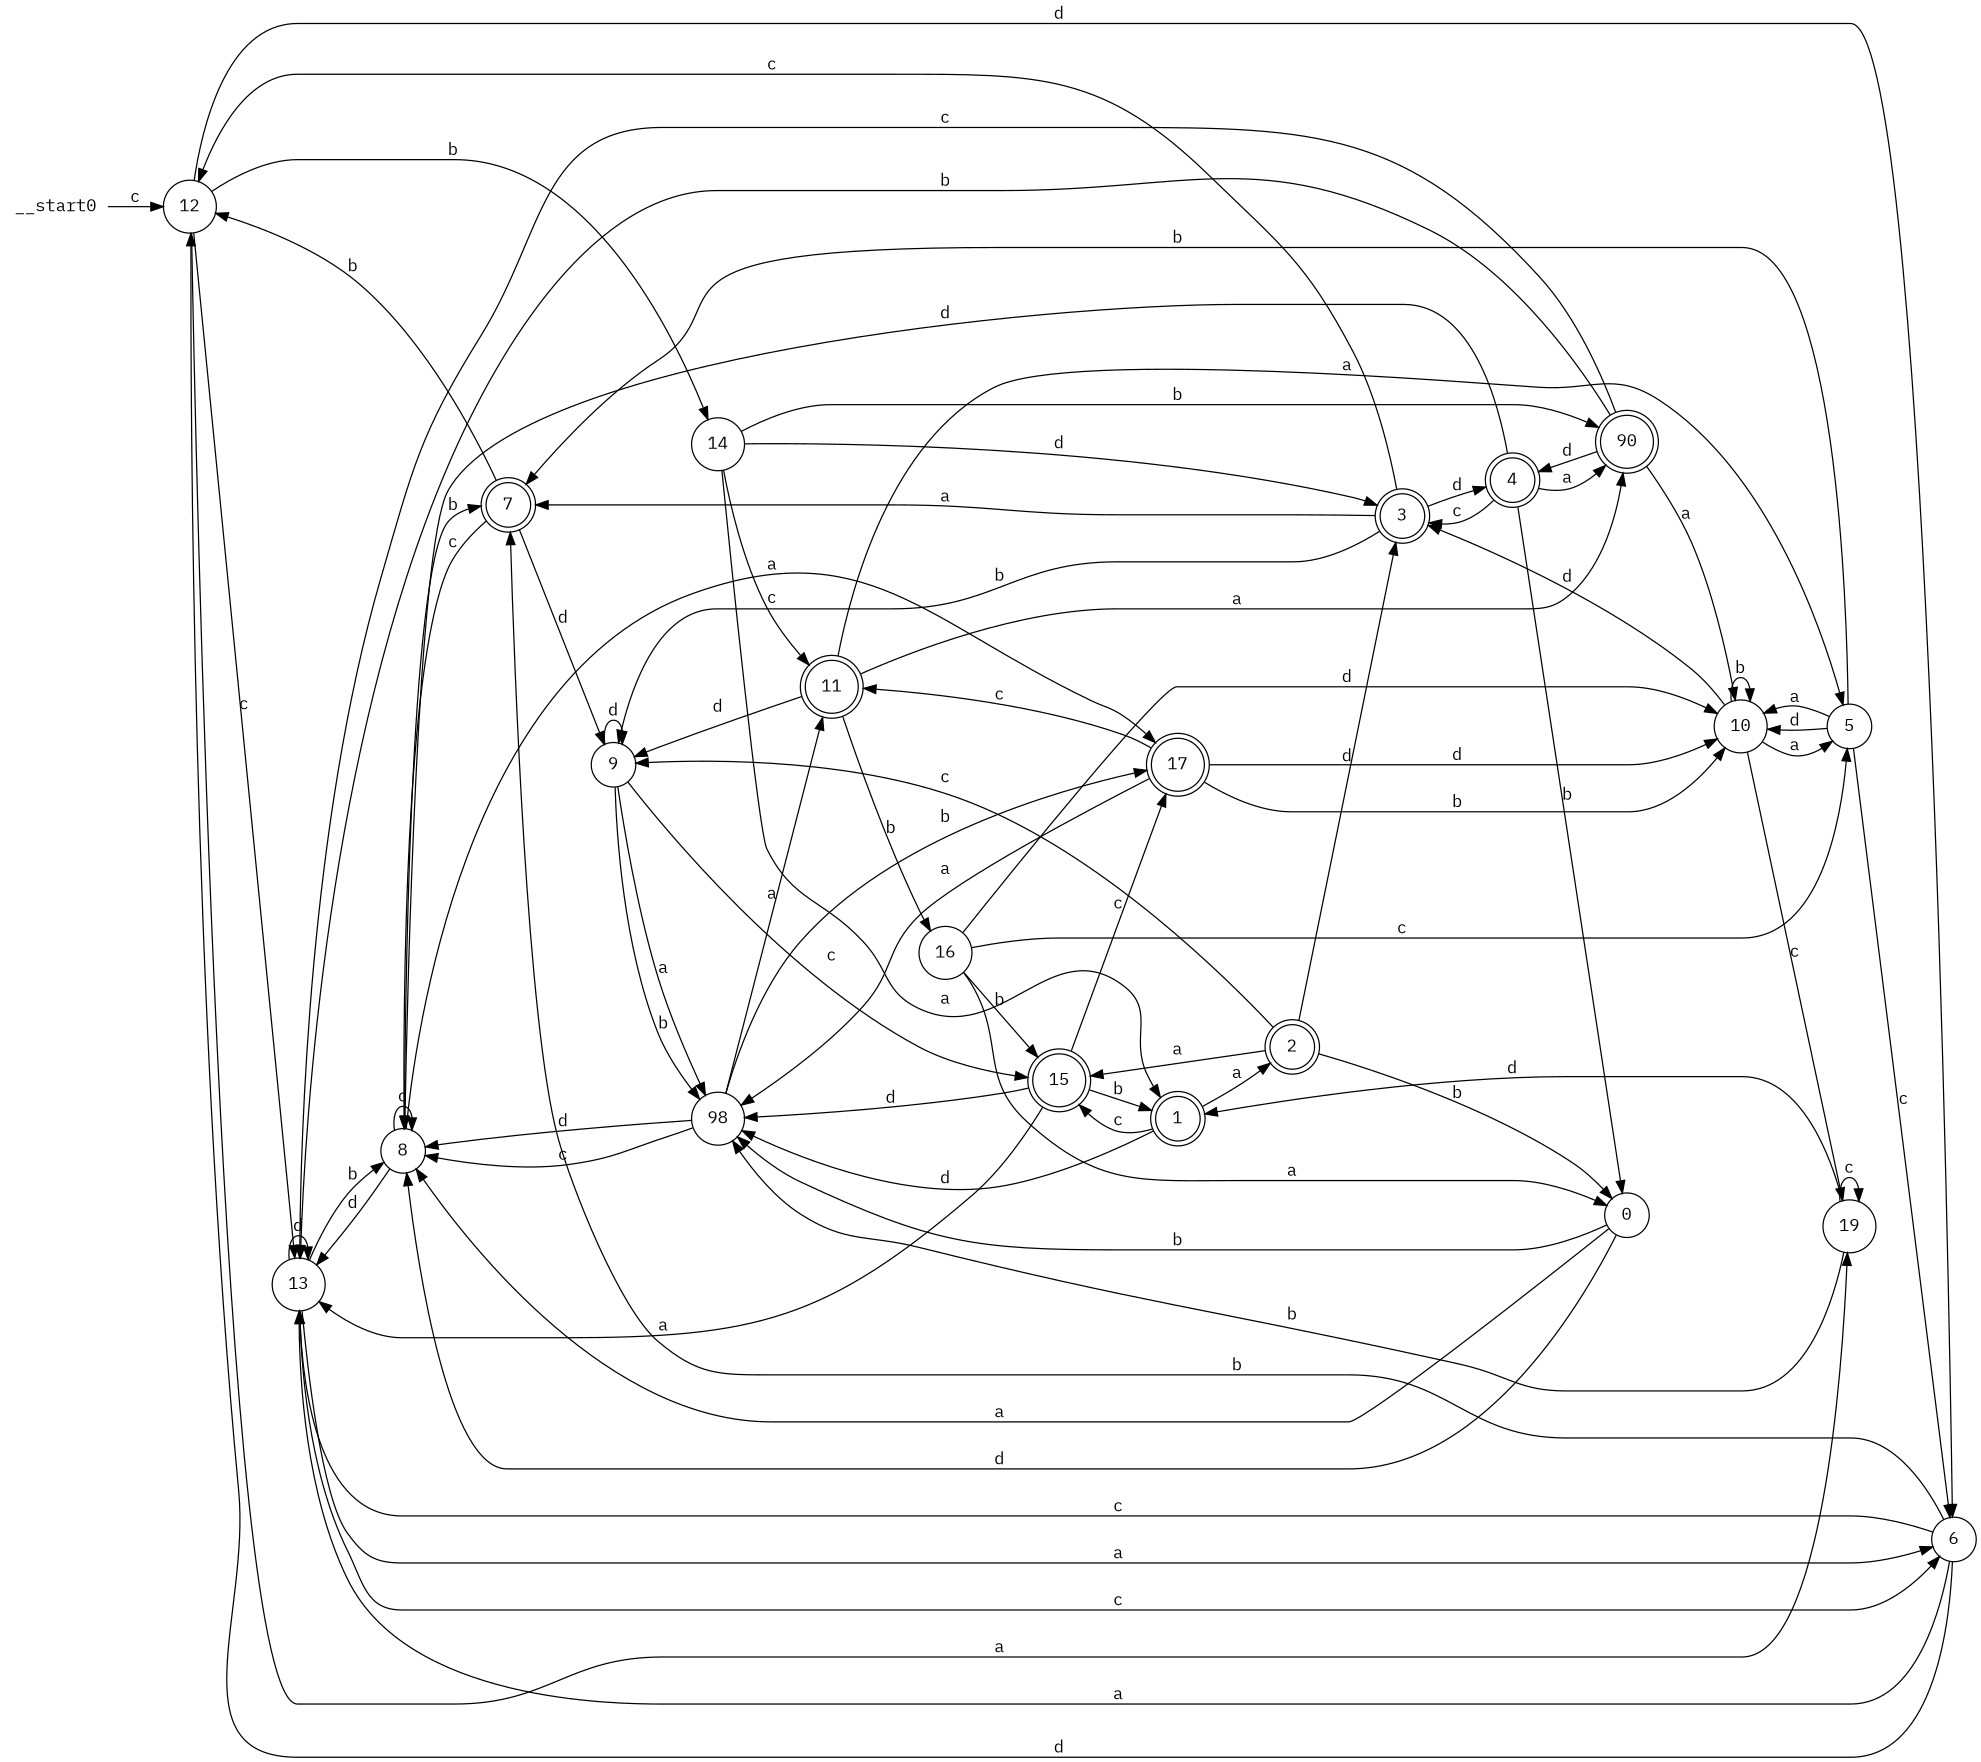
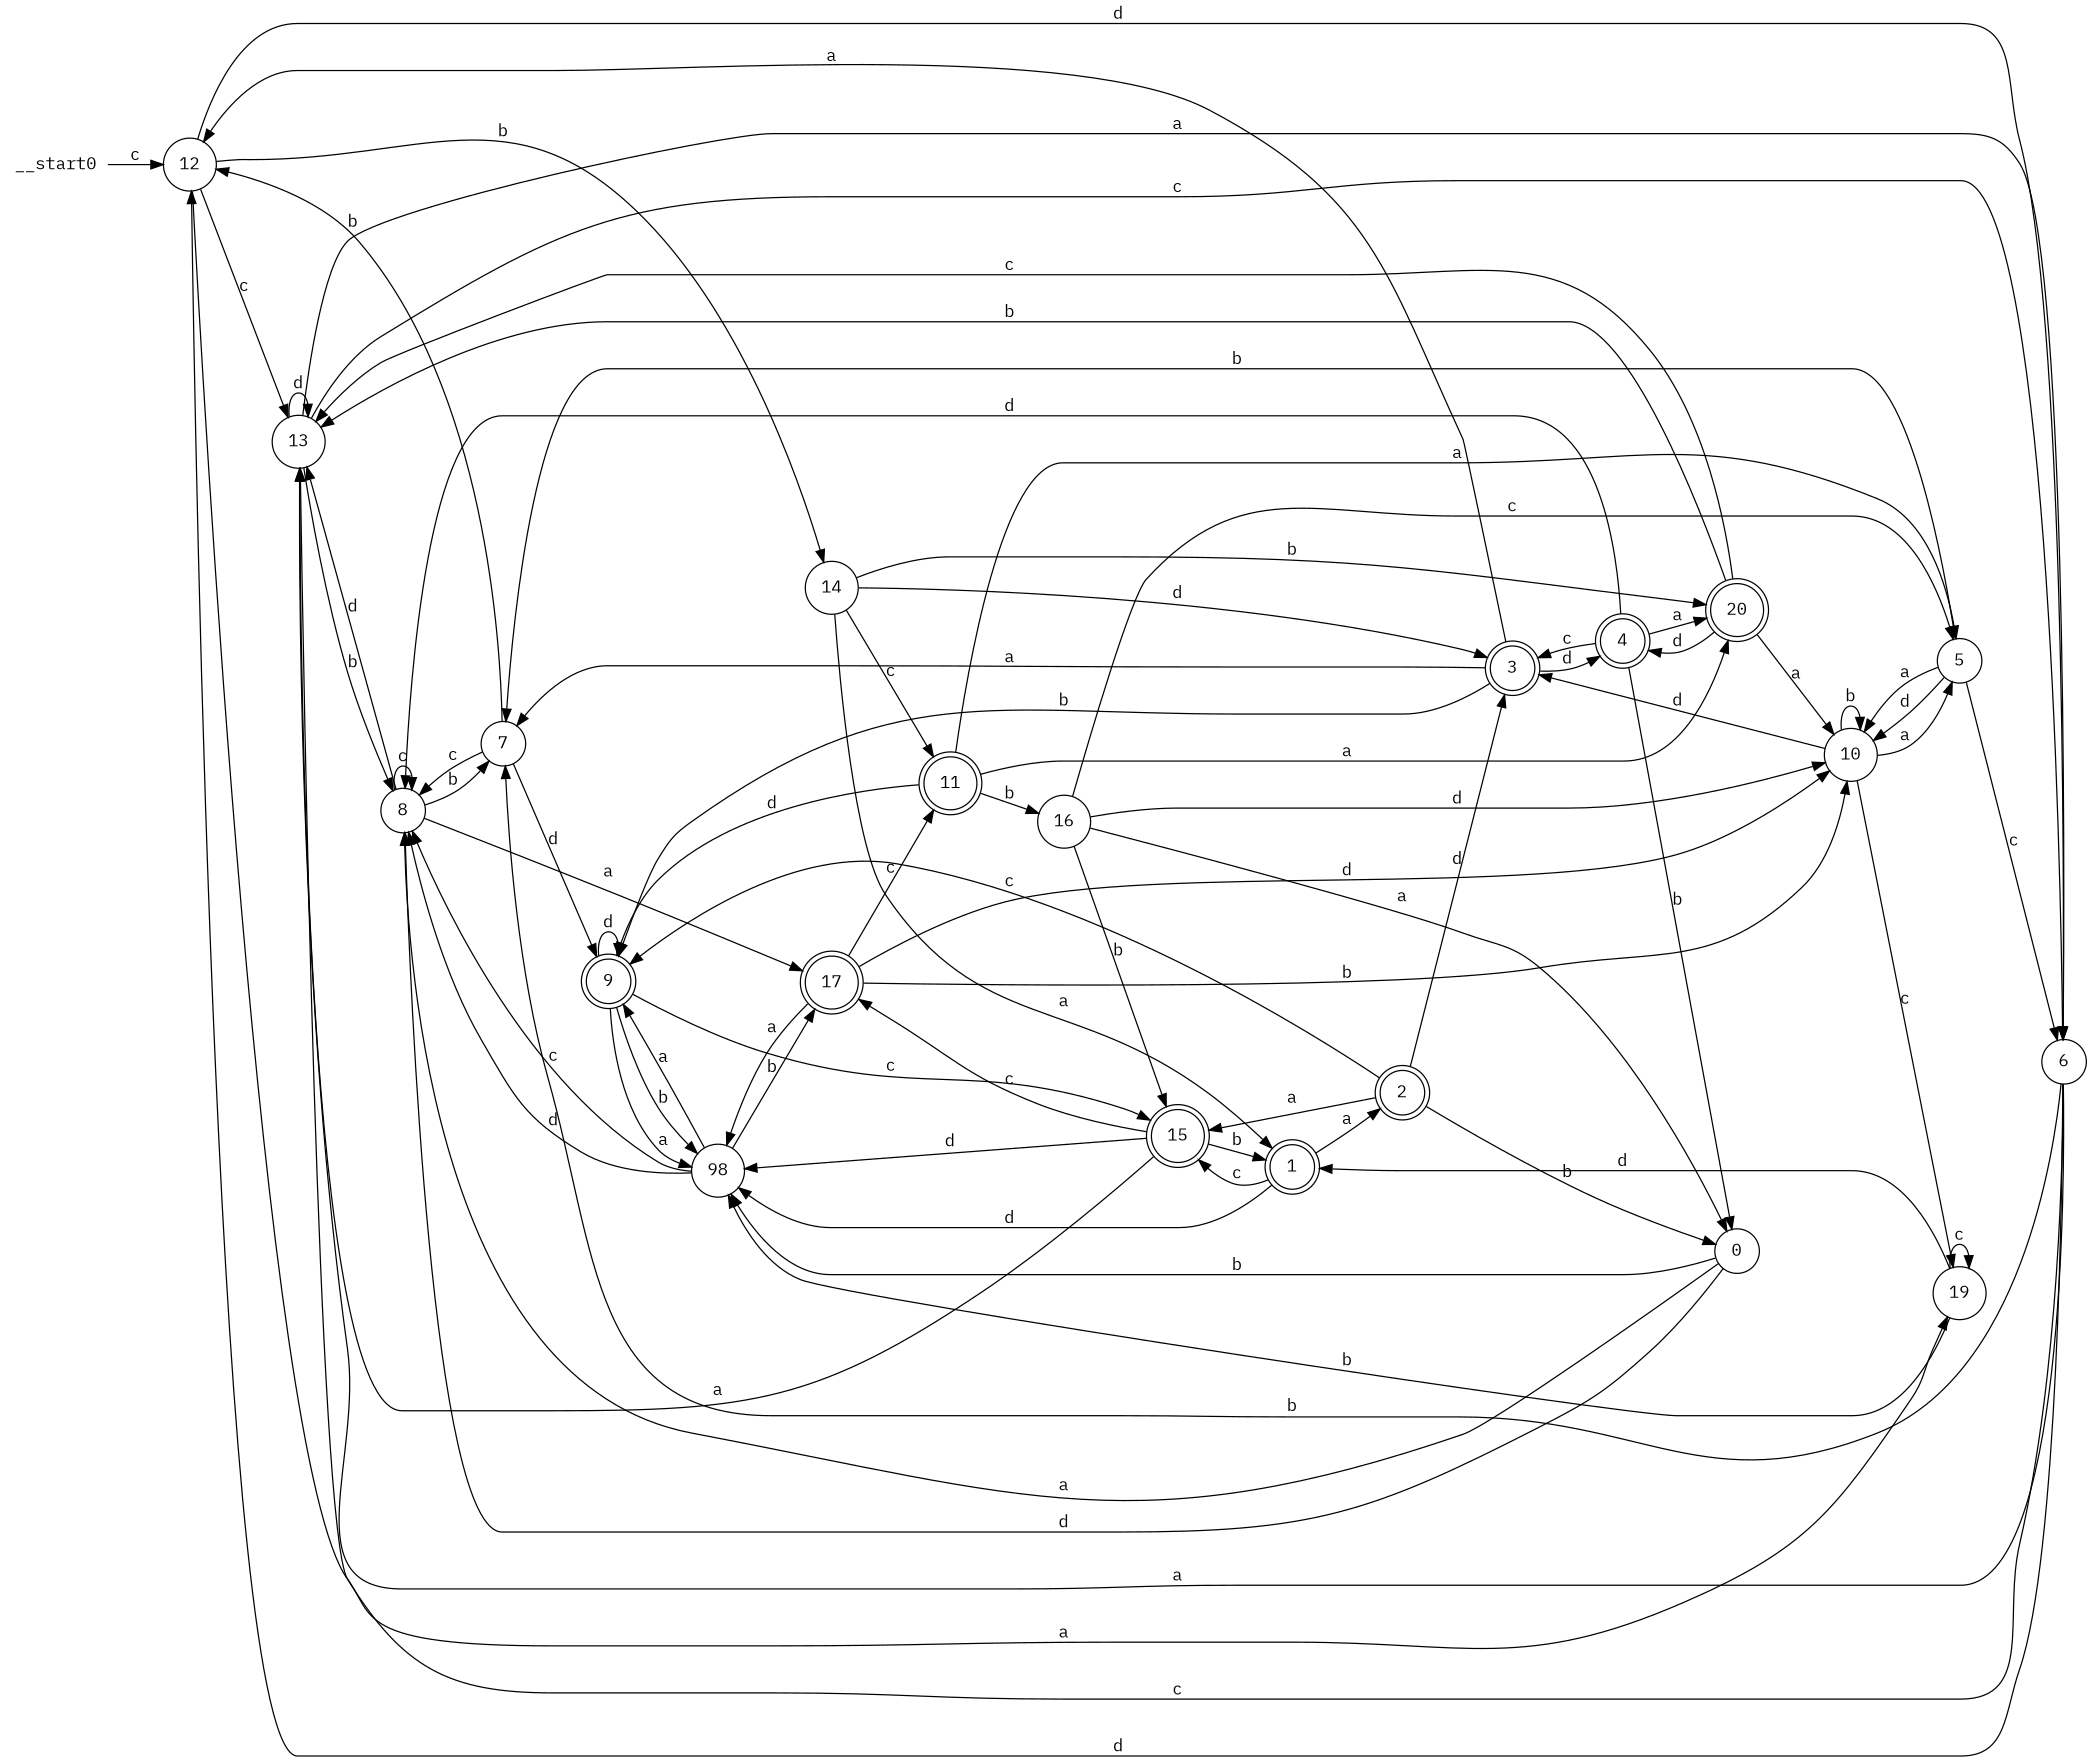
edge "3" -> "12": label "c" -> "a"
node "90": label "90" -> "20"
node "7": shape doublecircle -> circle
node "9": shape circle -> doublecircle
edge "98" -> "11": now "98" -> "9"
